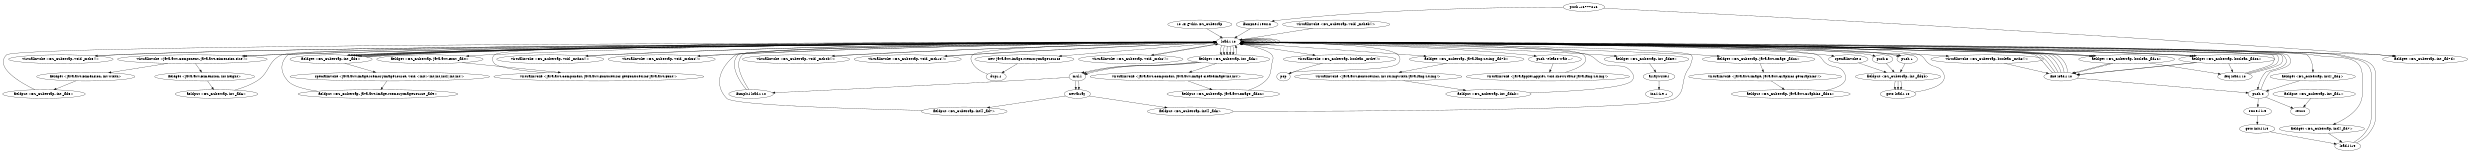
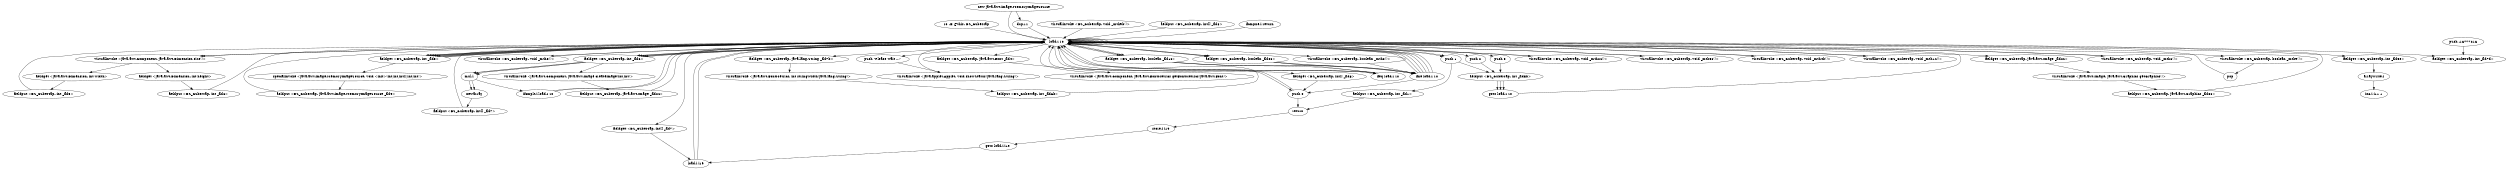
edge "push -16777216" -> "ifcmpne.i return": removed
edge "load.r r0" -> "new java.awt.image.MemoryImageSource": reversed
node "specialinvoke 2": label "specialinvoke 2" -> "push 2"
edge "push 1" -> "fieldput <DS_CubeMap: int _fld1>": added
node "inc.i i19 1": label "inc.i i19 1" -> "inc.i i11 1"
edge "newarray" -> "fieldput <DS_CubeMap: int[] _fld8>": removed
edge "push 0" -> "store.i i19": now "return" -> "store.i i19"
node "goto init.i i19": label "goto init.i i19" -> "goto load.i i19"
